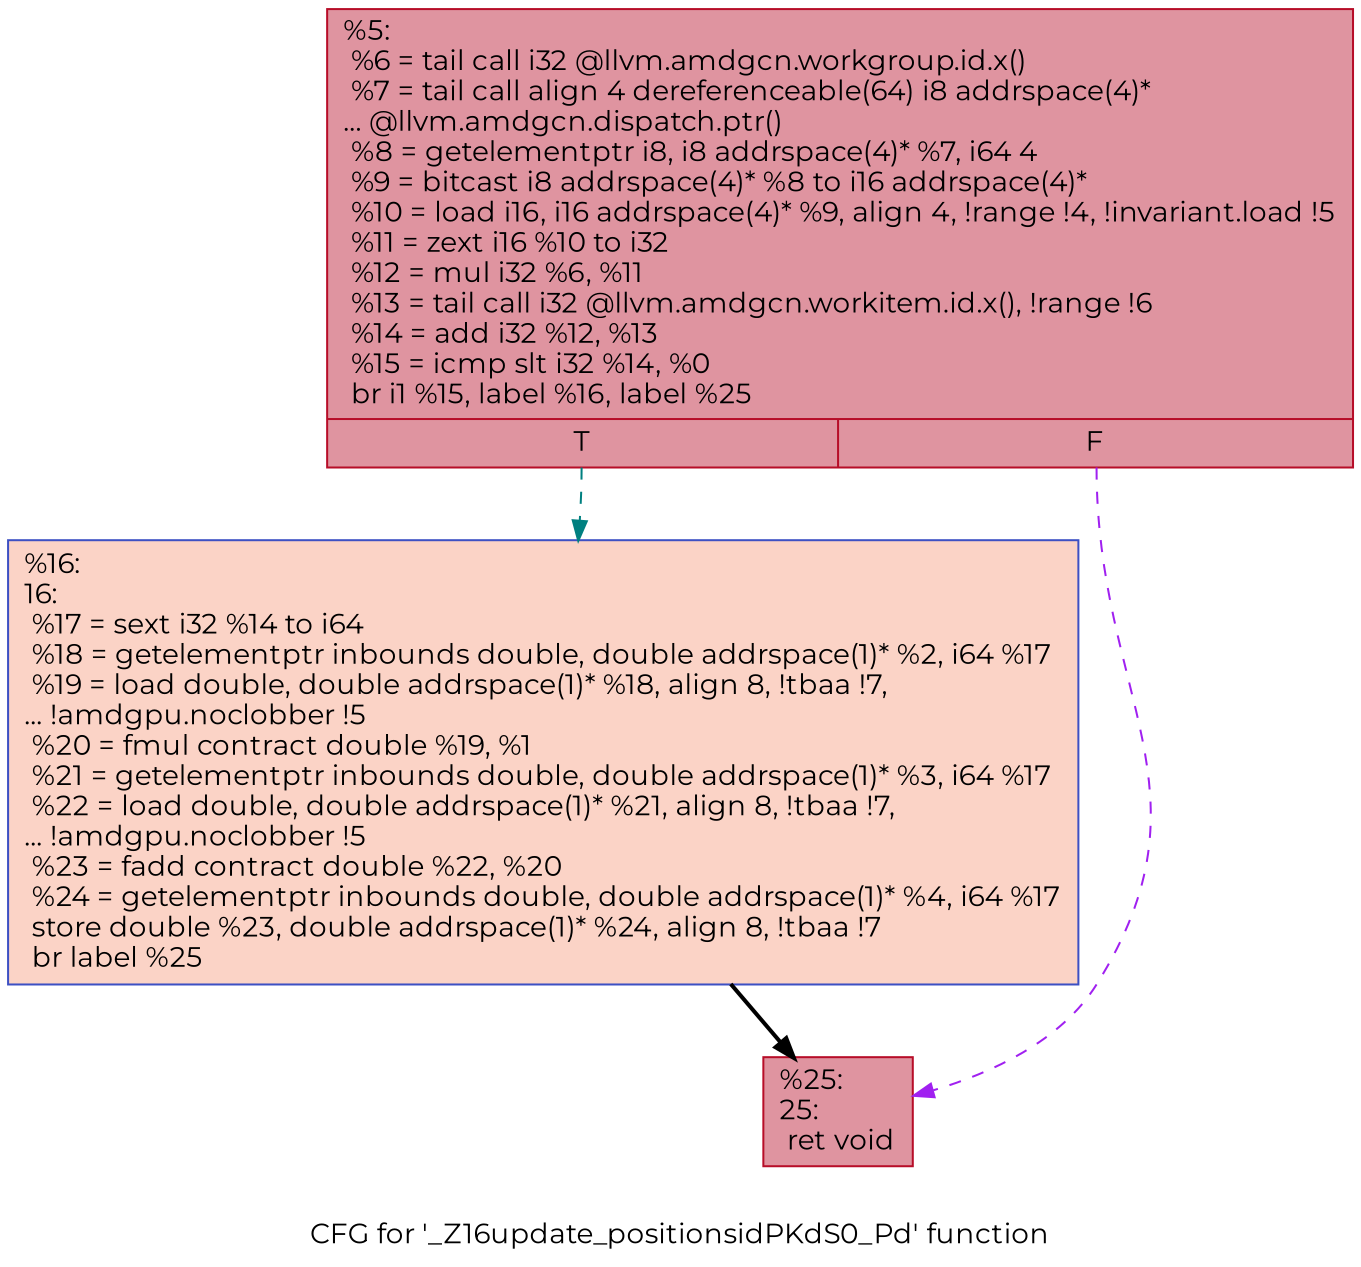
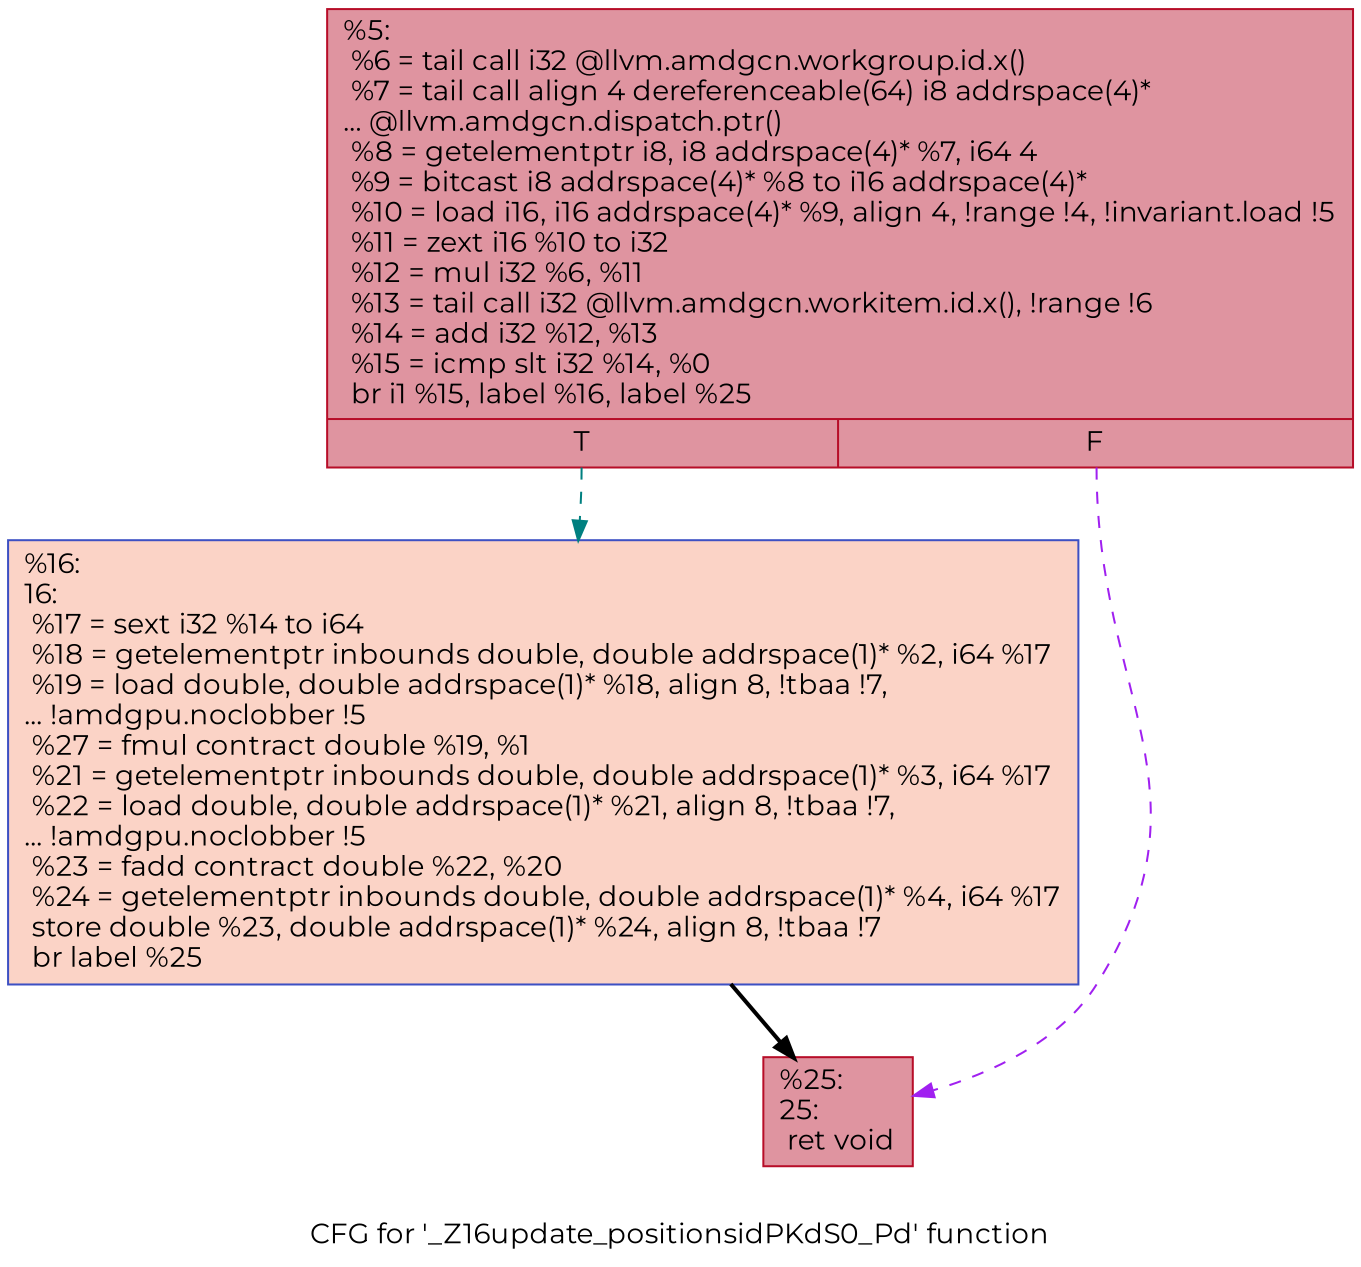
node "%16:": text "%20 = fmul contract double %19, %1" -> "%27 = fmul contract double %19, %1"
